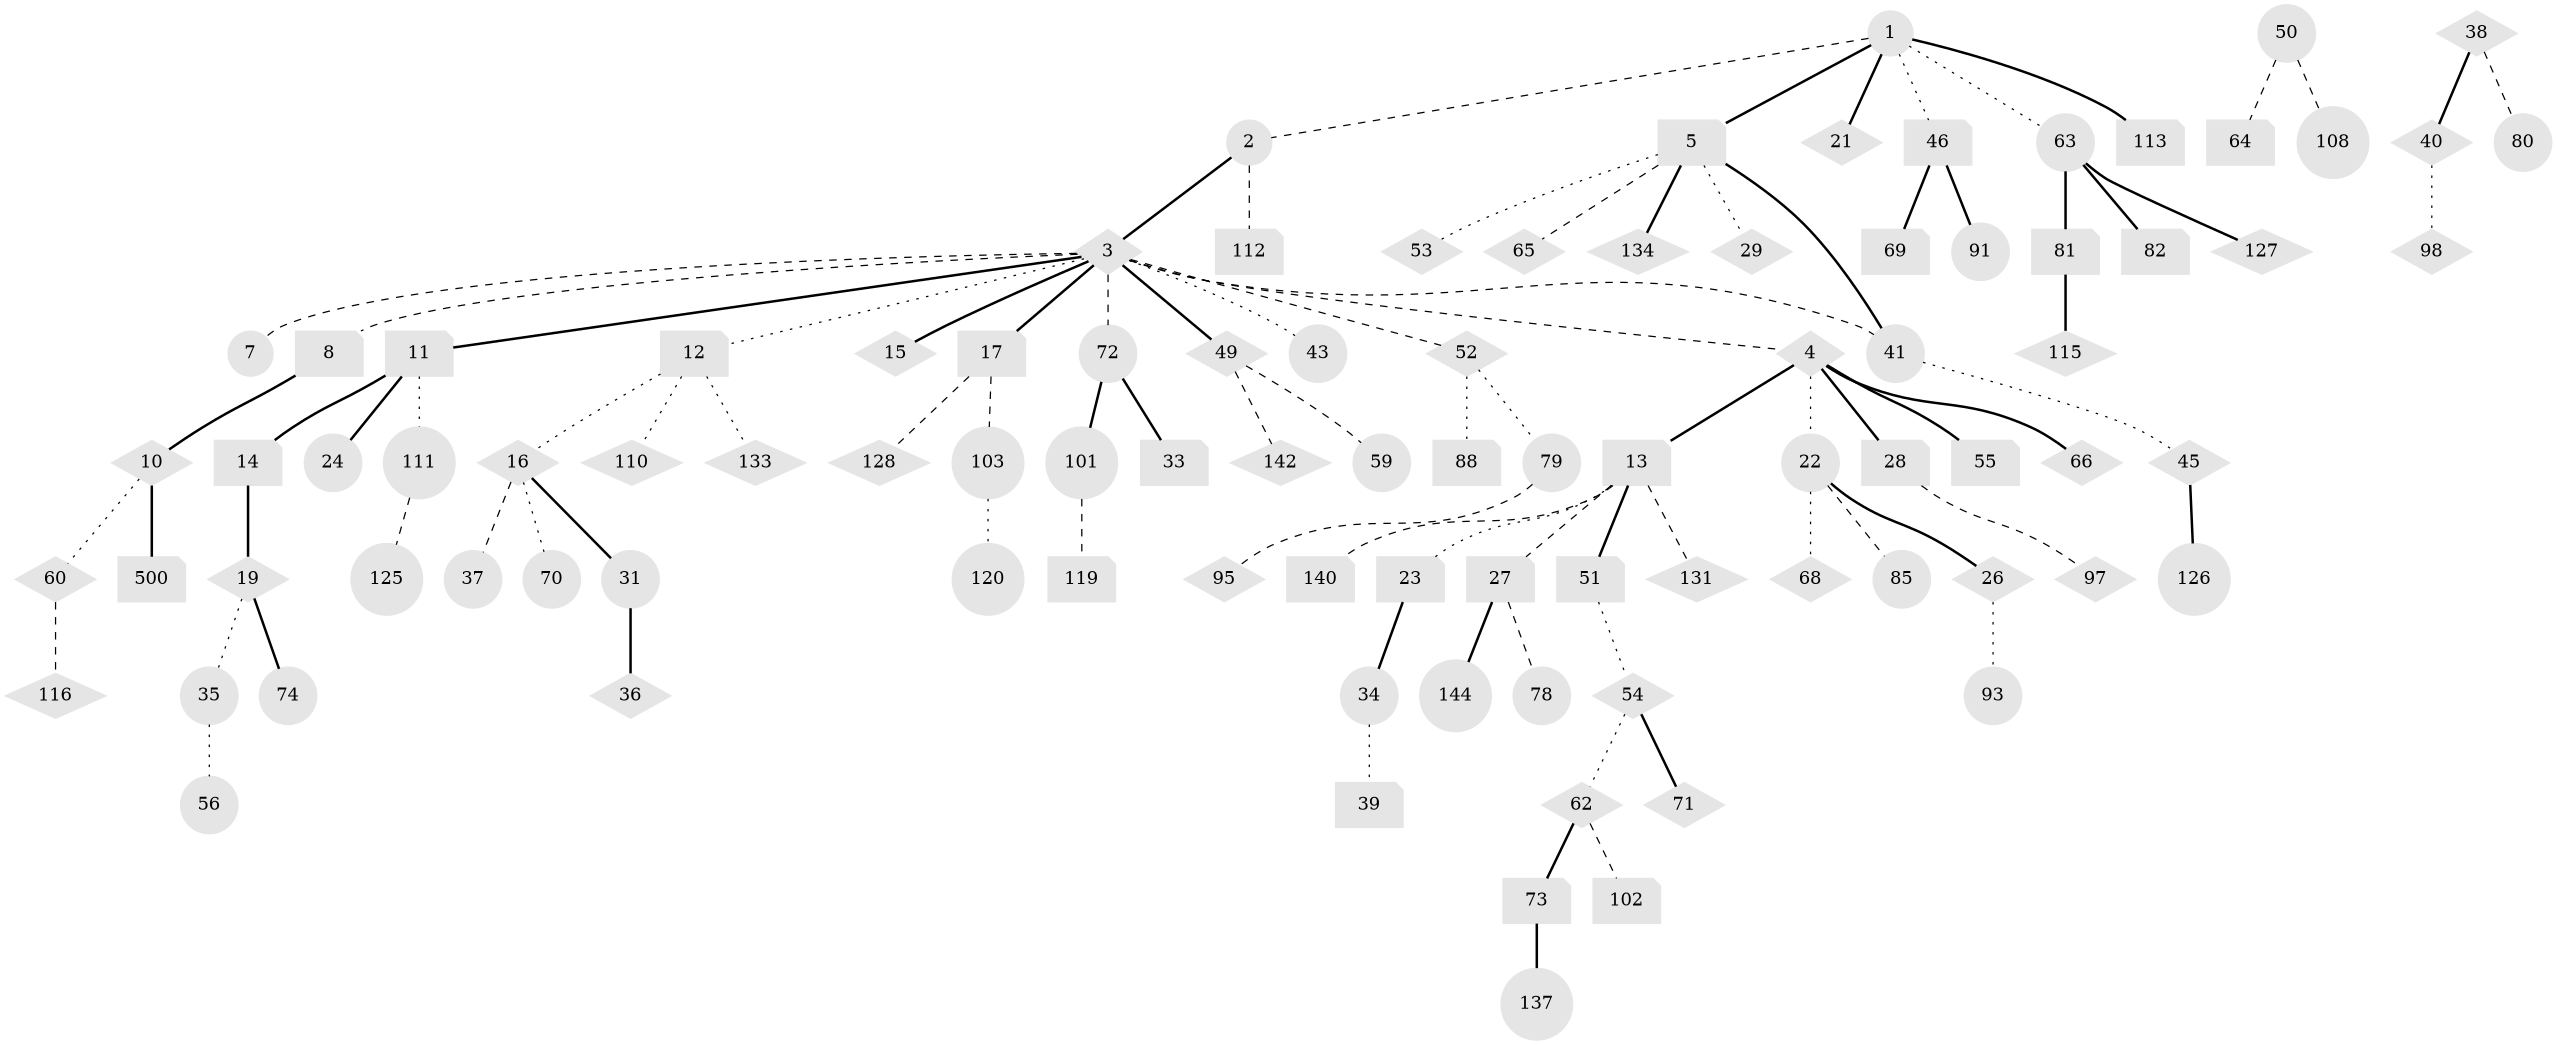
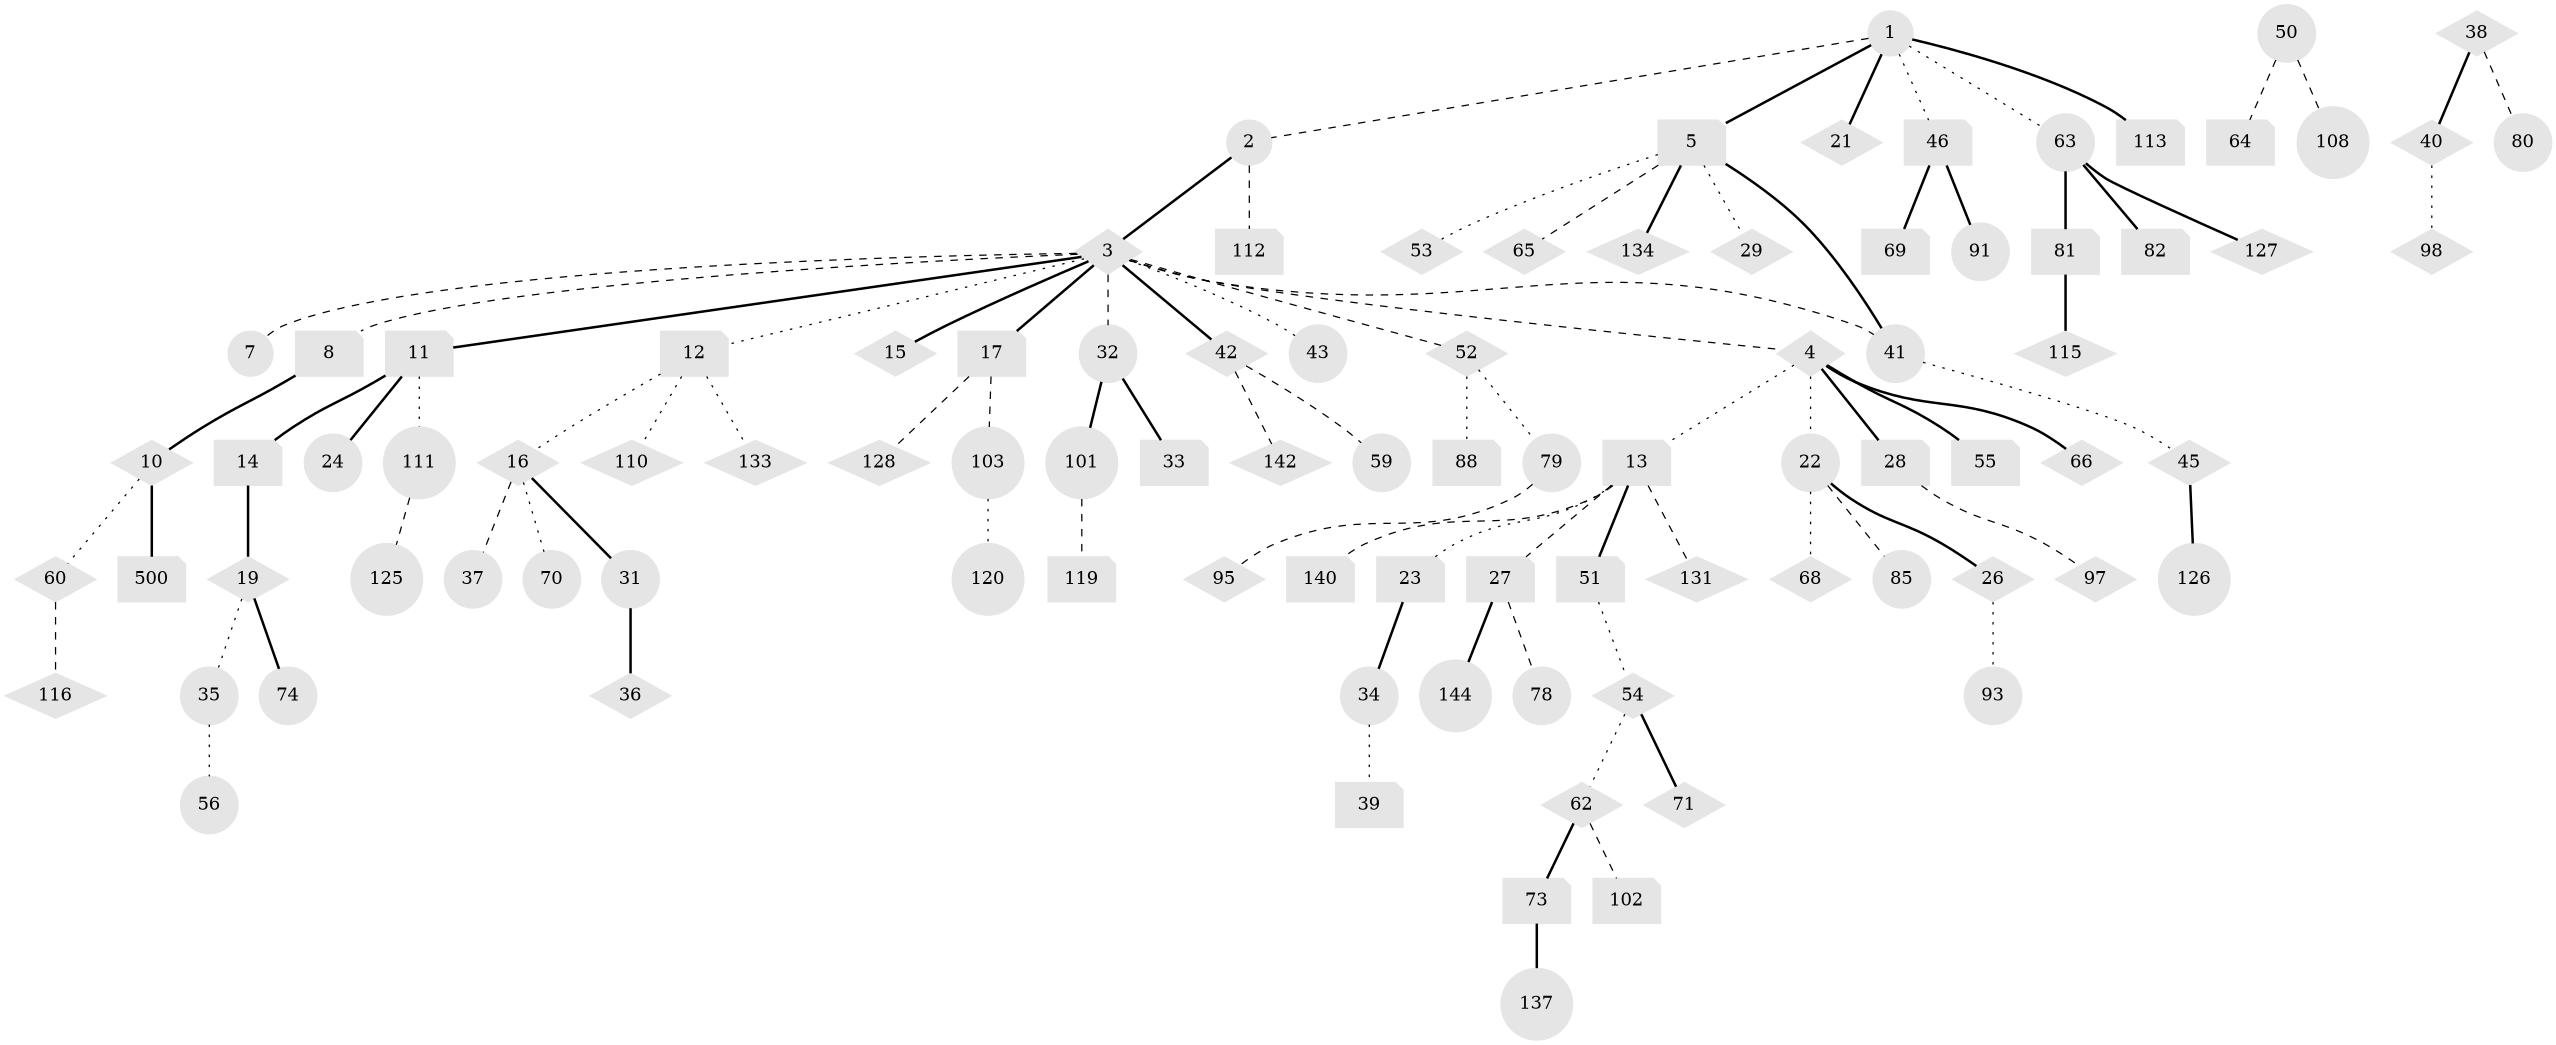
node "72": label "72" -> "32"
node "49": label "49" -> "42"
edge "4" -- "13": style bold -> dotted
